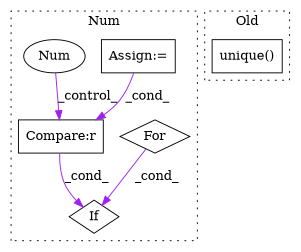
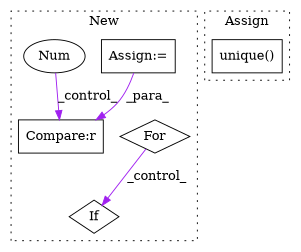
cluster "Num": label "Num" -> "New"
cluster "Old": label "Old" -> "Assign"
edge "Assign:=" -> "Compare:r": label "_cond_" -> "_para_"
edge "For" -> "If": label "_cond_" -> "_control_"
edge "Compare:r" -> "If": removed, label "_cond_"
